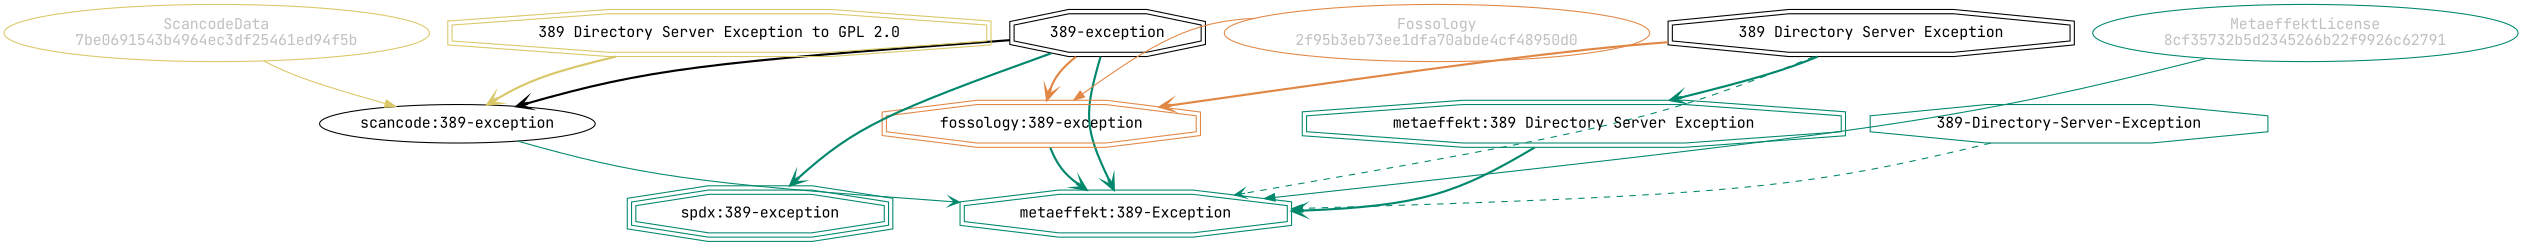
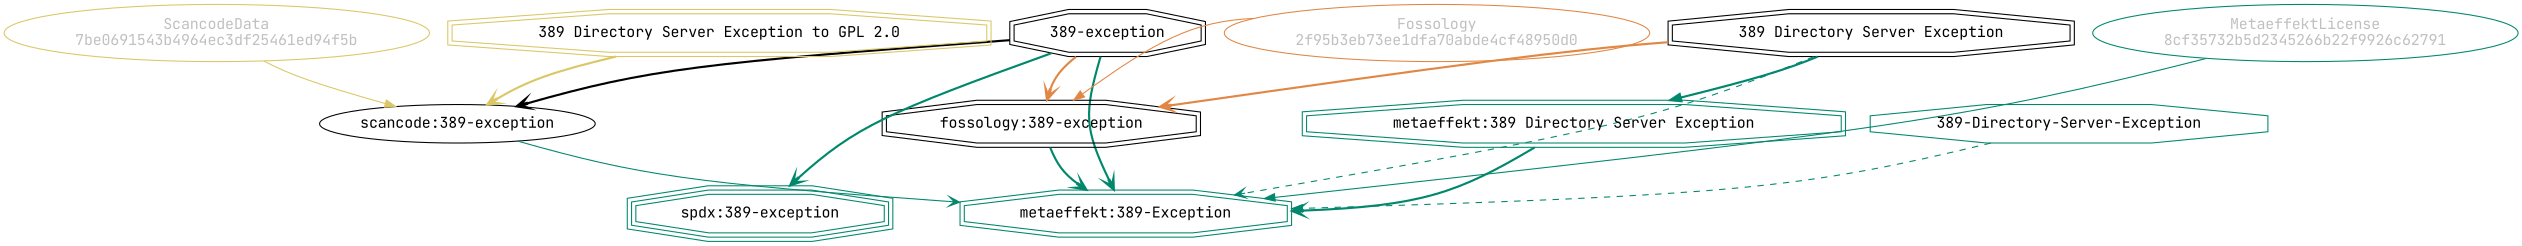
edge "389 Directory Server Exception" -> "metaeffekt:389 Directory Server Exception": arrowhead vee -> normal
node "fossology:389-exception": color #e18745 -> black
